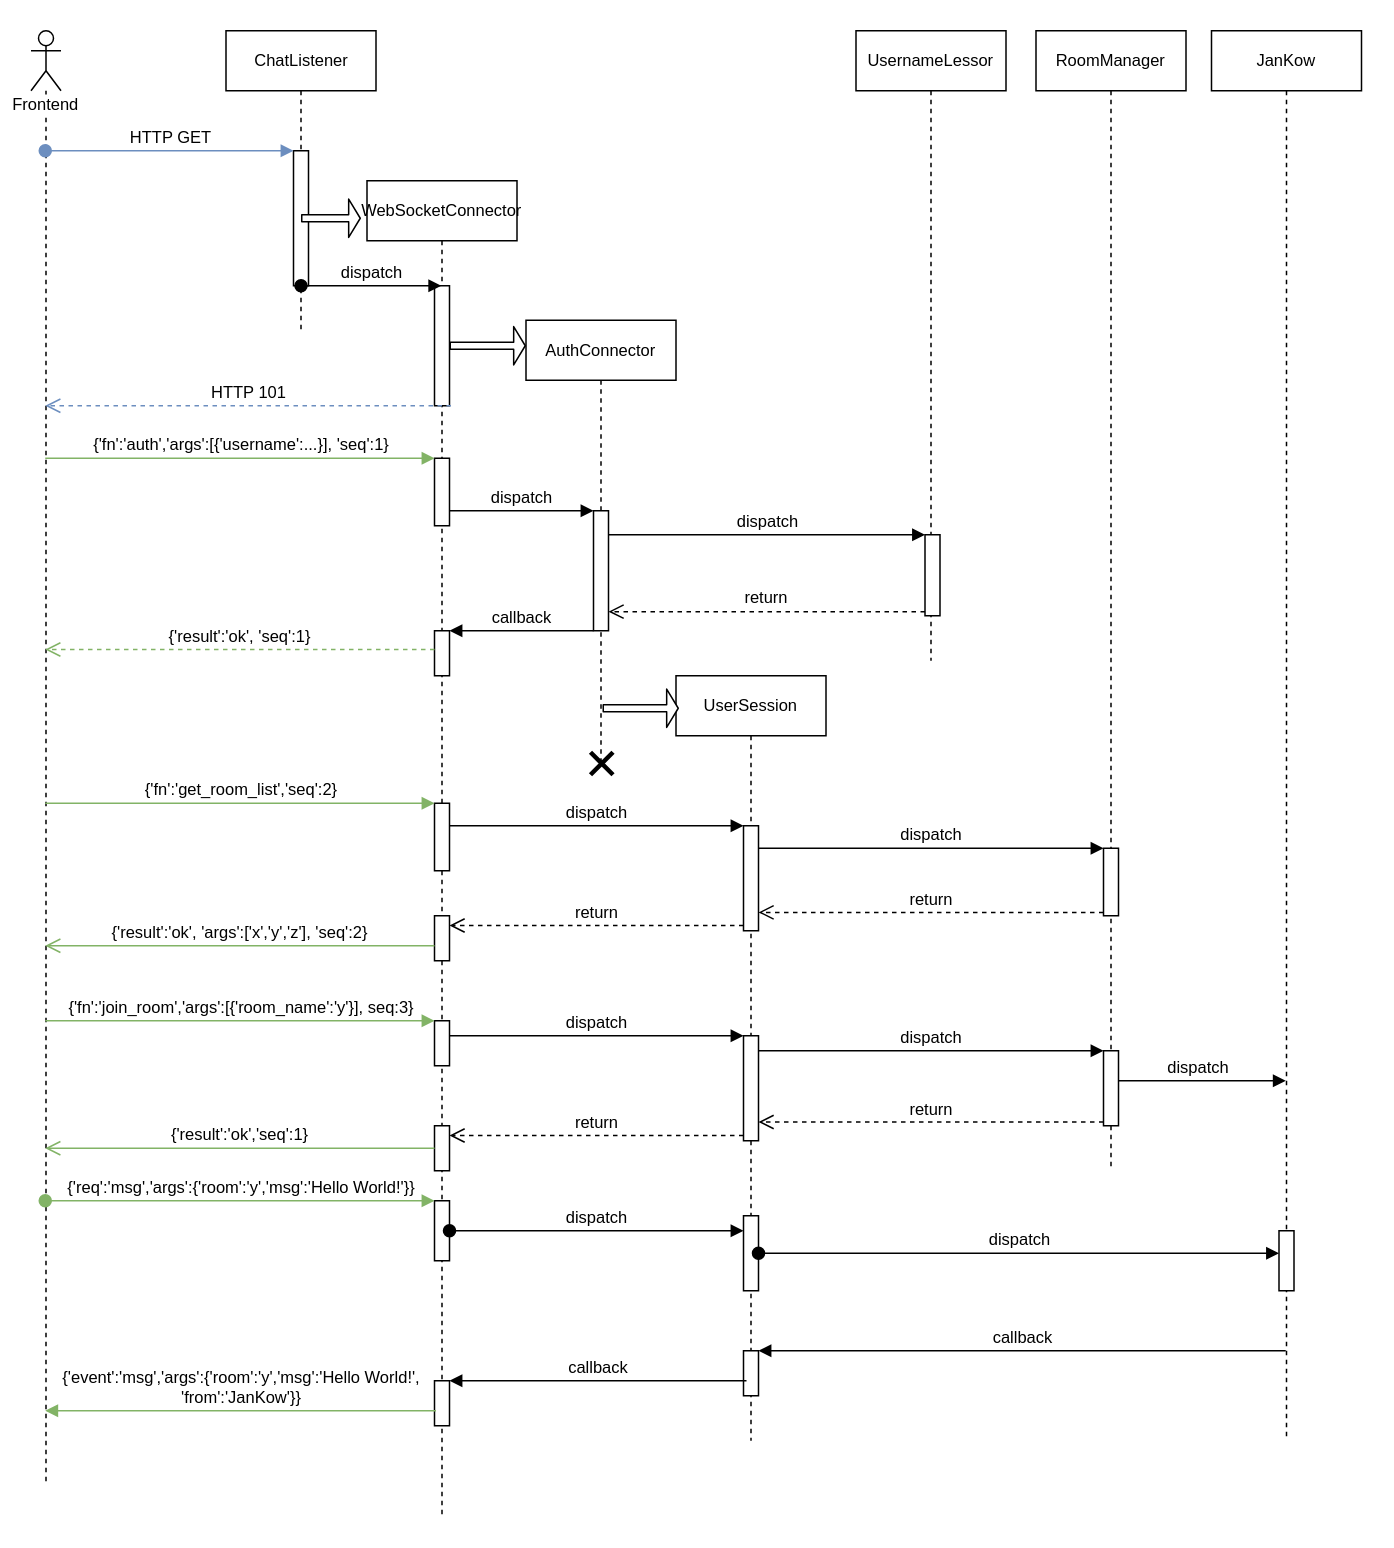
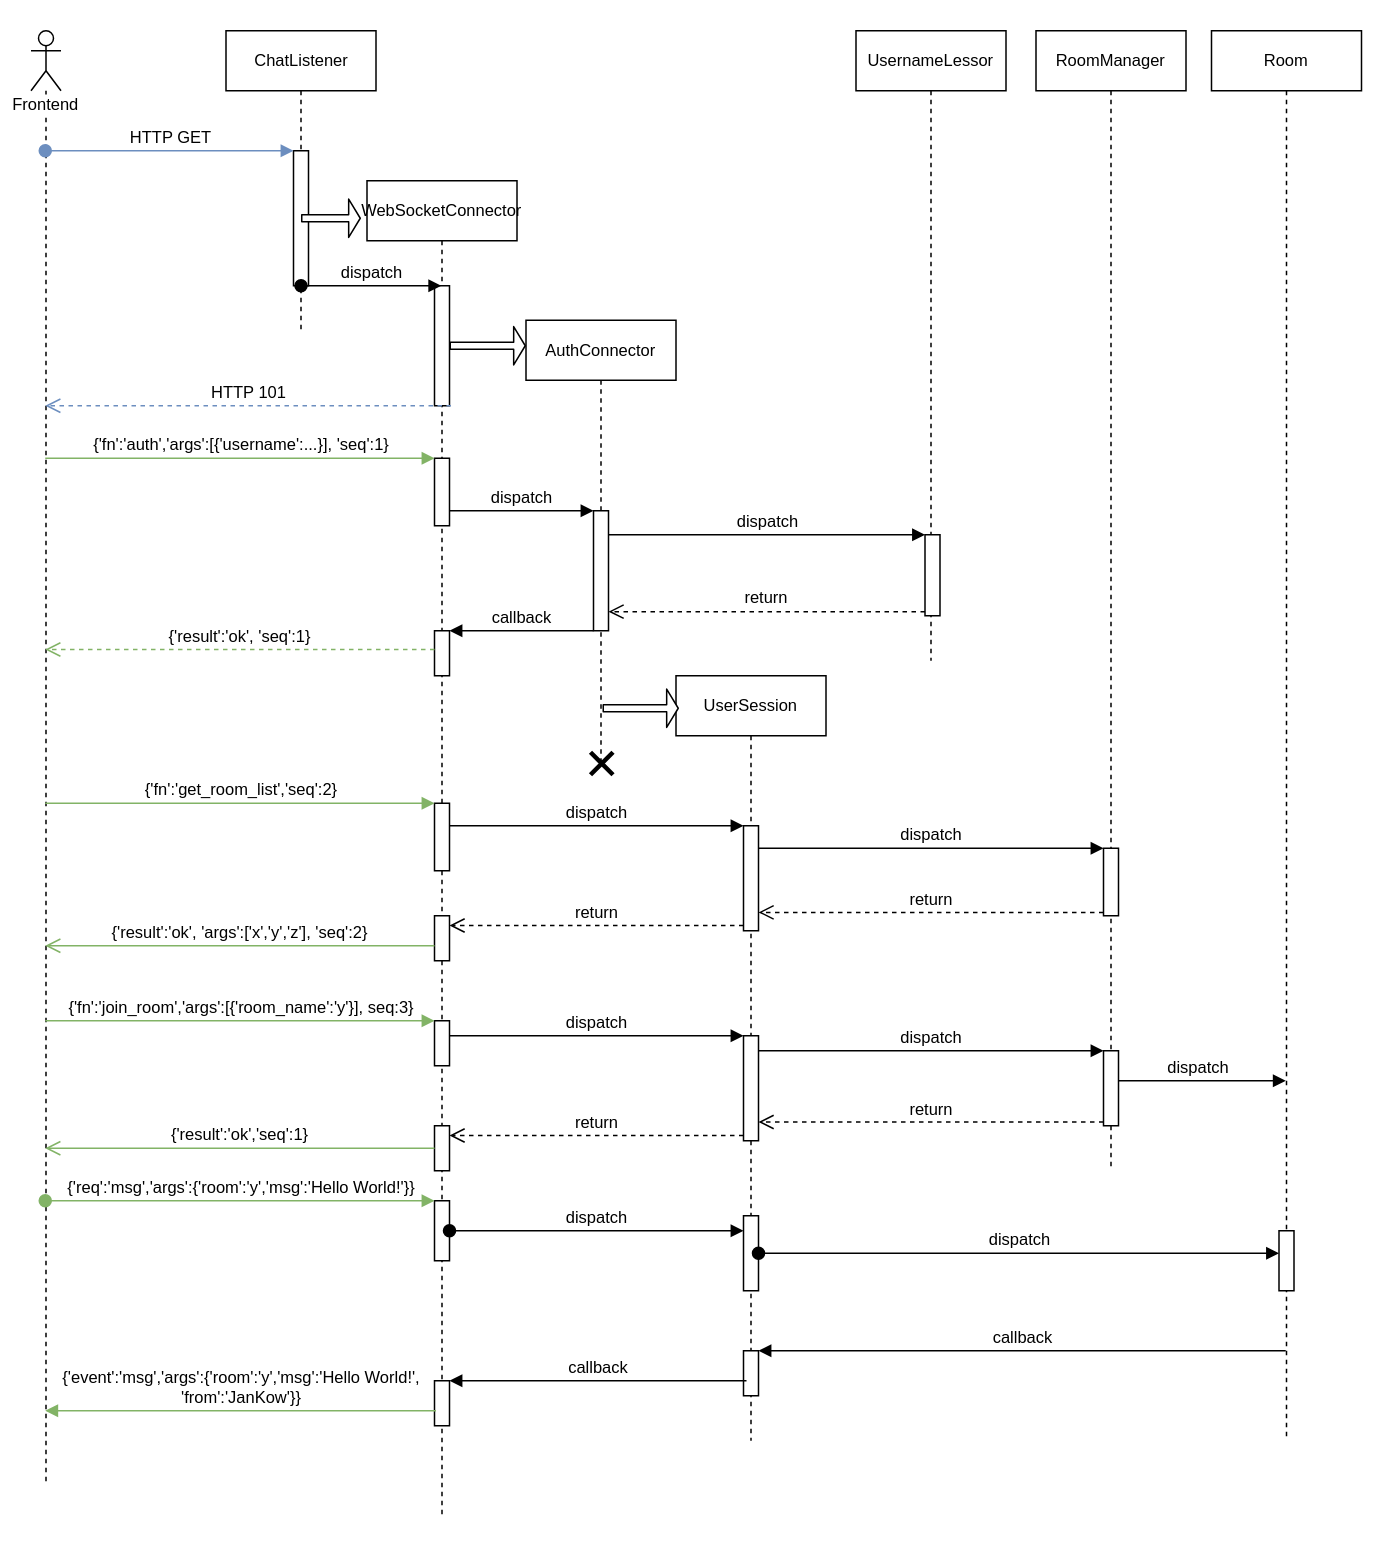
node "JanKow": label "JanKow" -> "Room"
